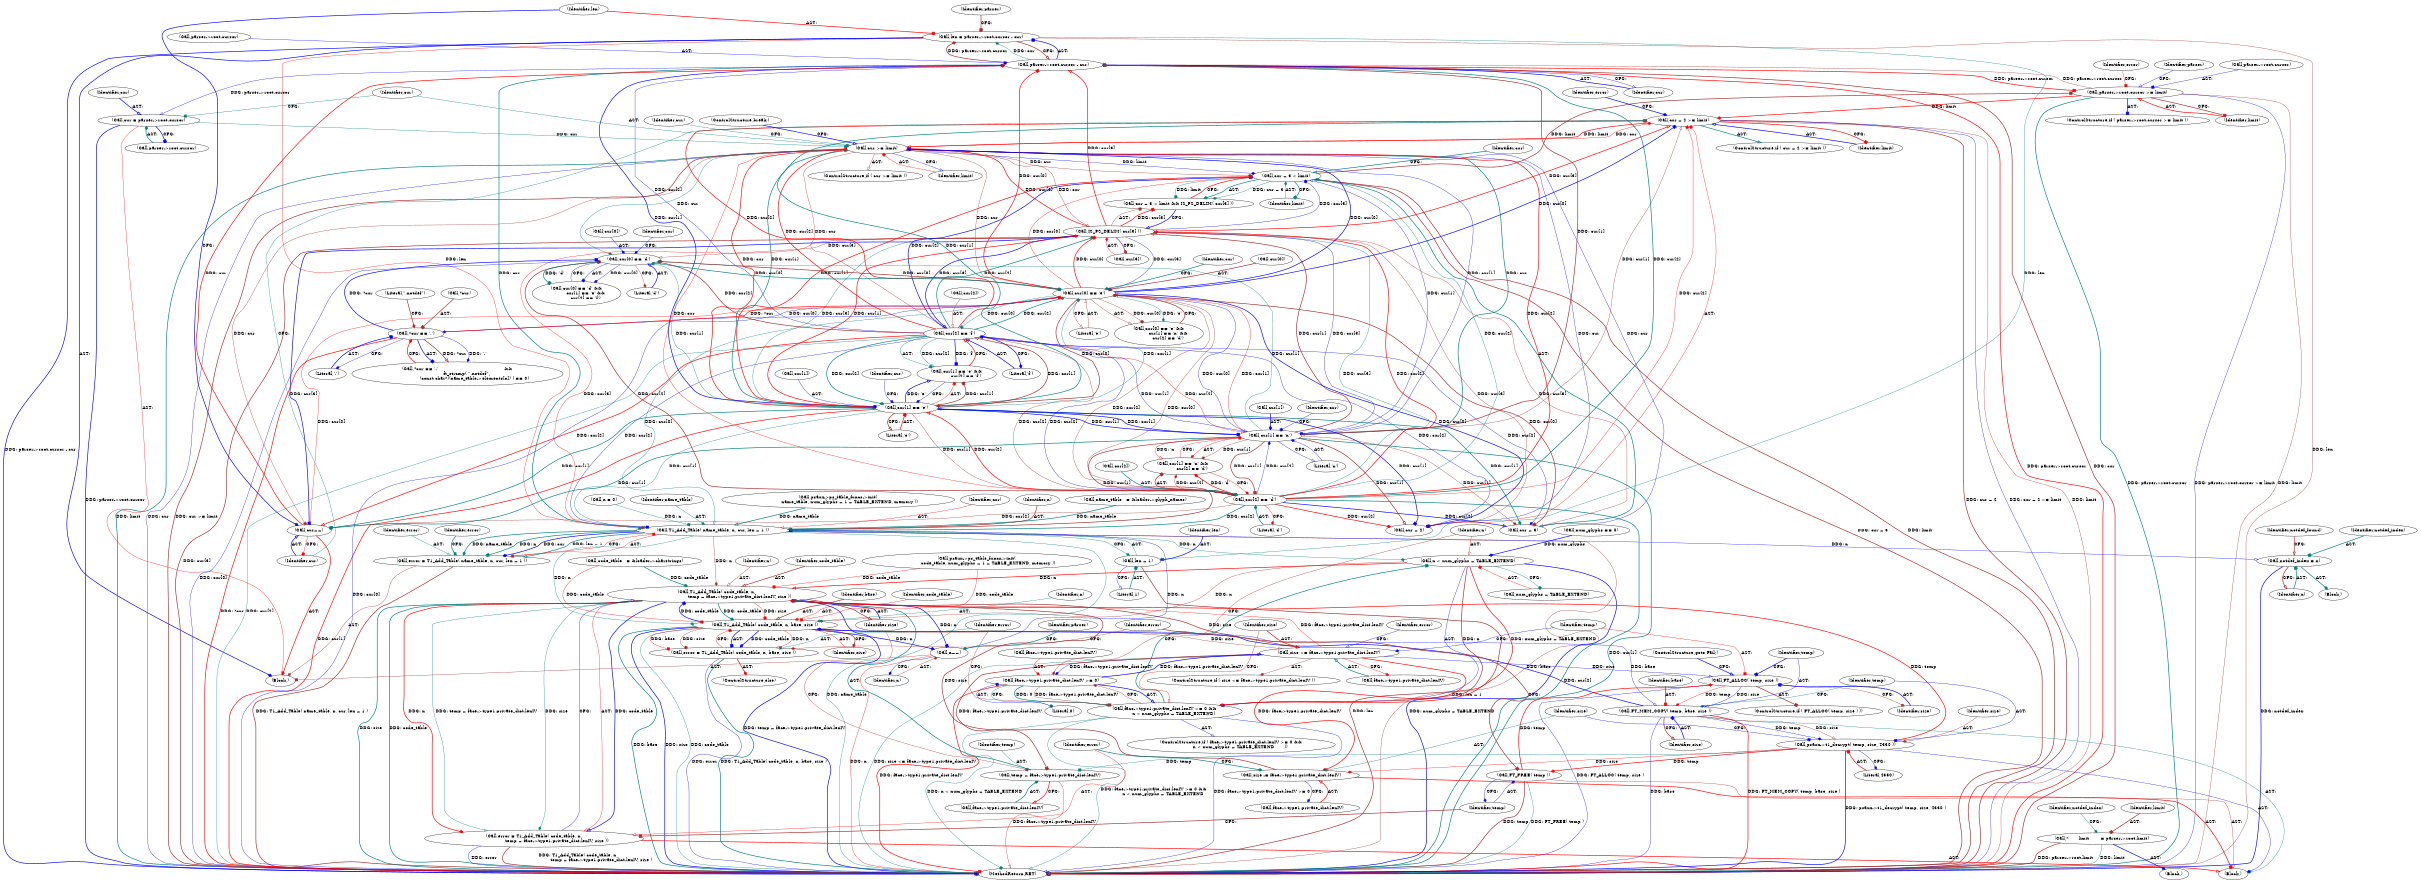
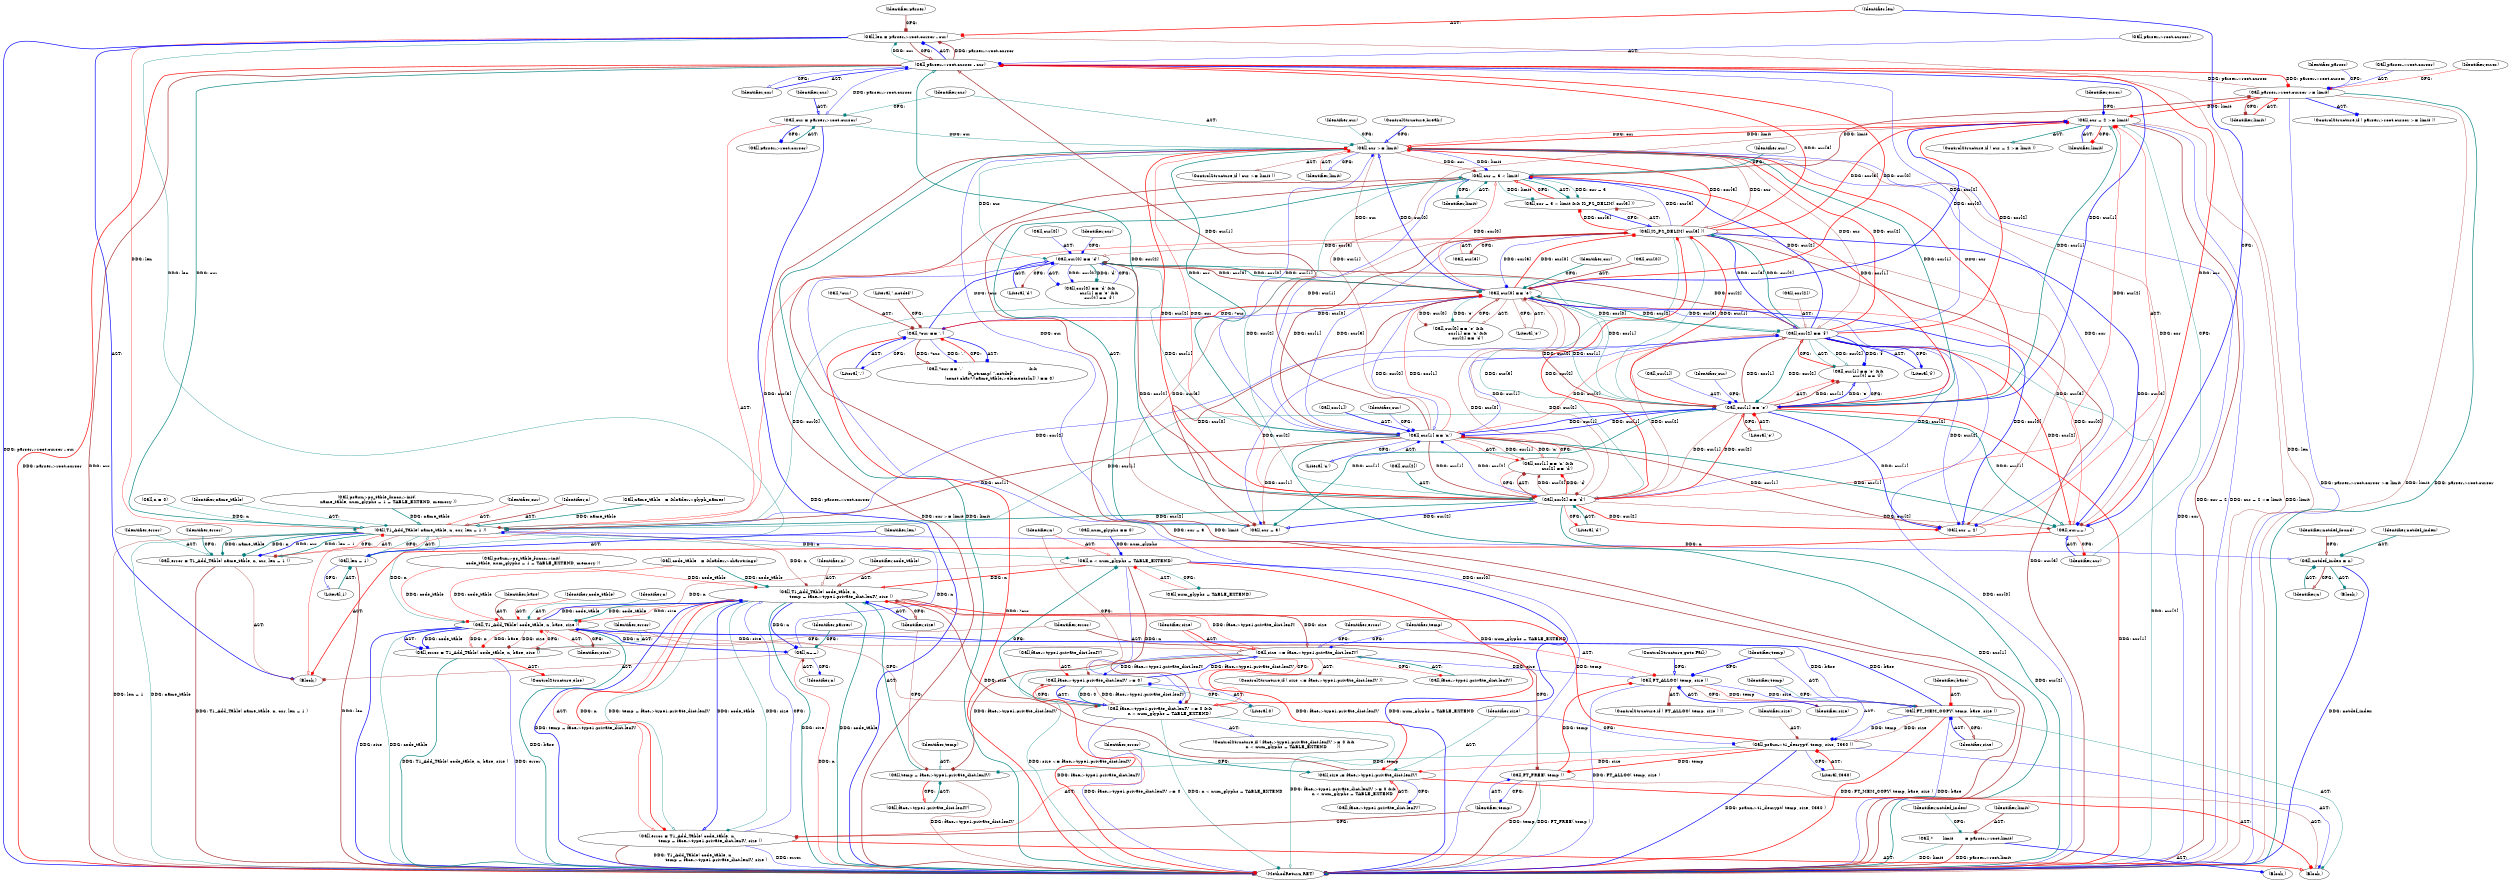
edge "(Call,cur[2] == 'd')" -> "(Call,parser->root.cursor - cur)": arrowhead diamond -> onormal
edge "(Call,cur + 3)" -> "(Call,IS_PS_DELIM( cur[3] ))": reversed
